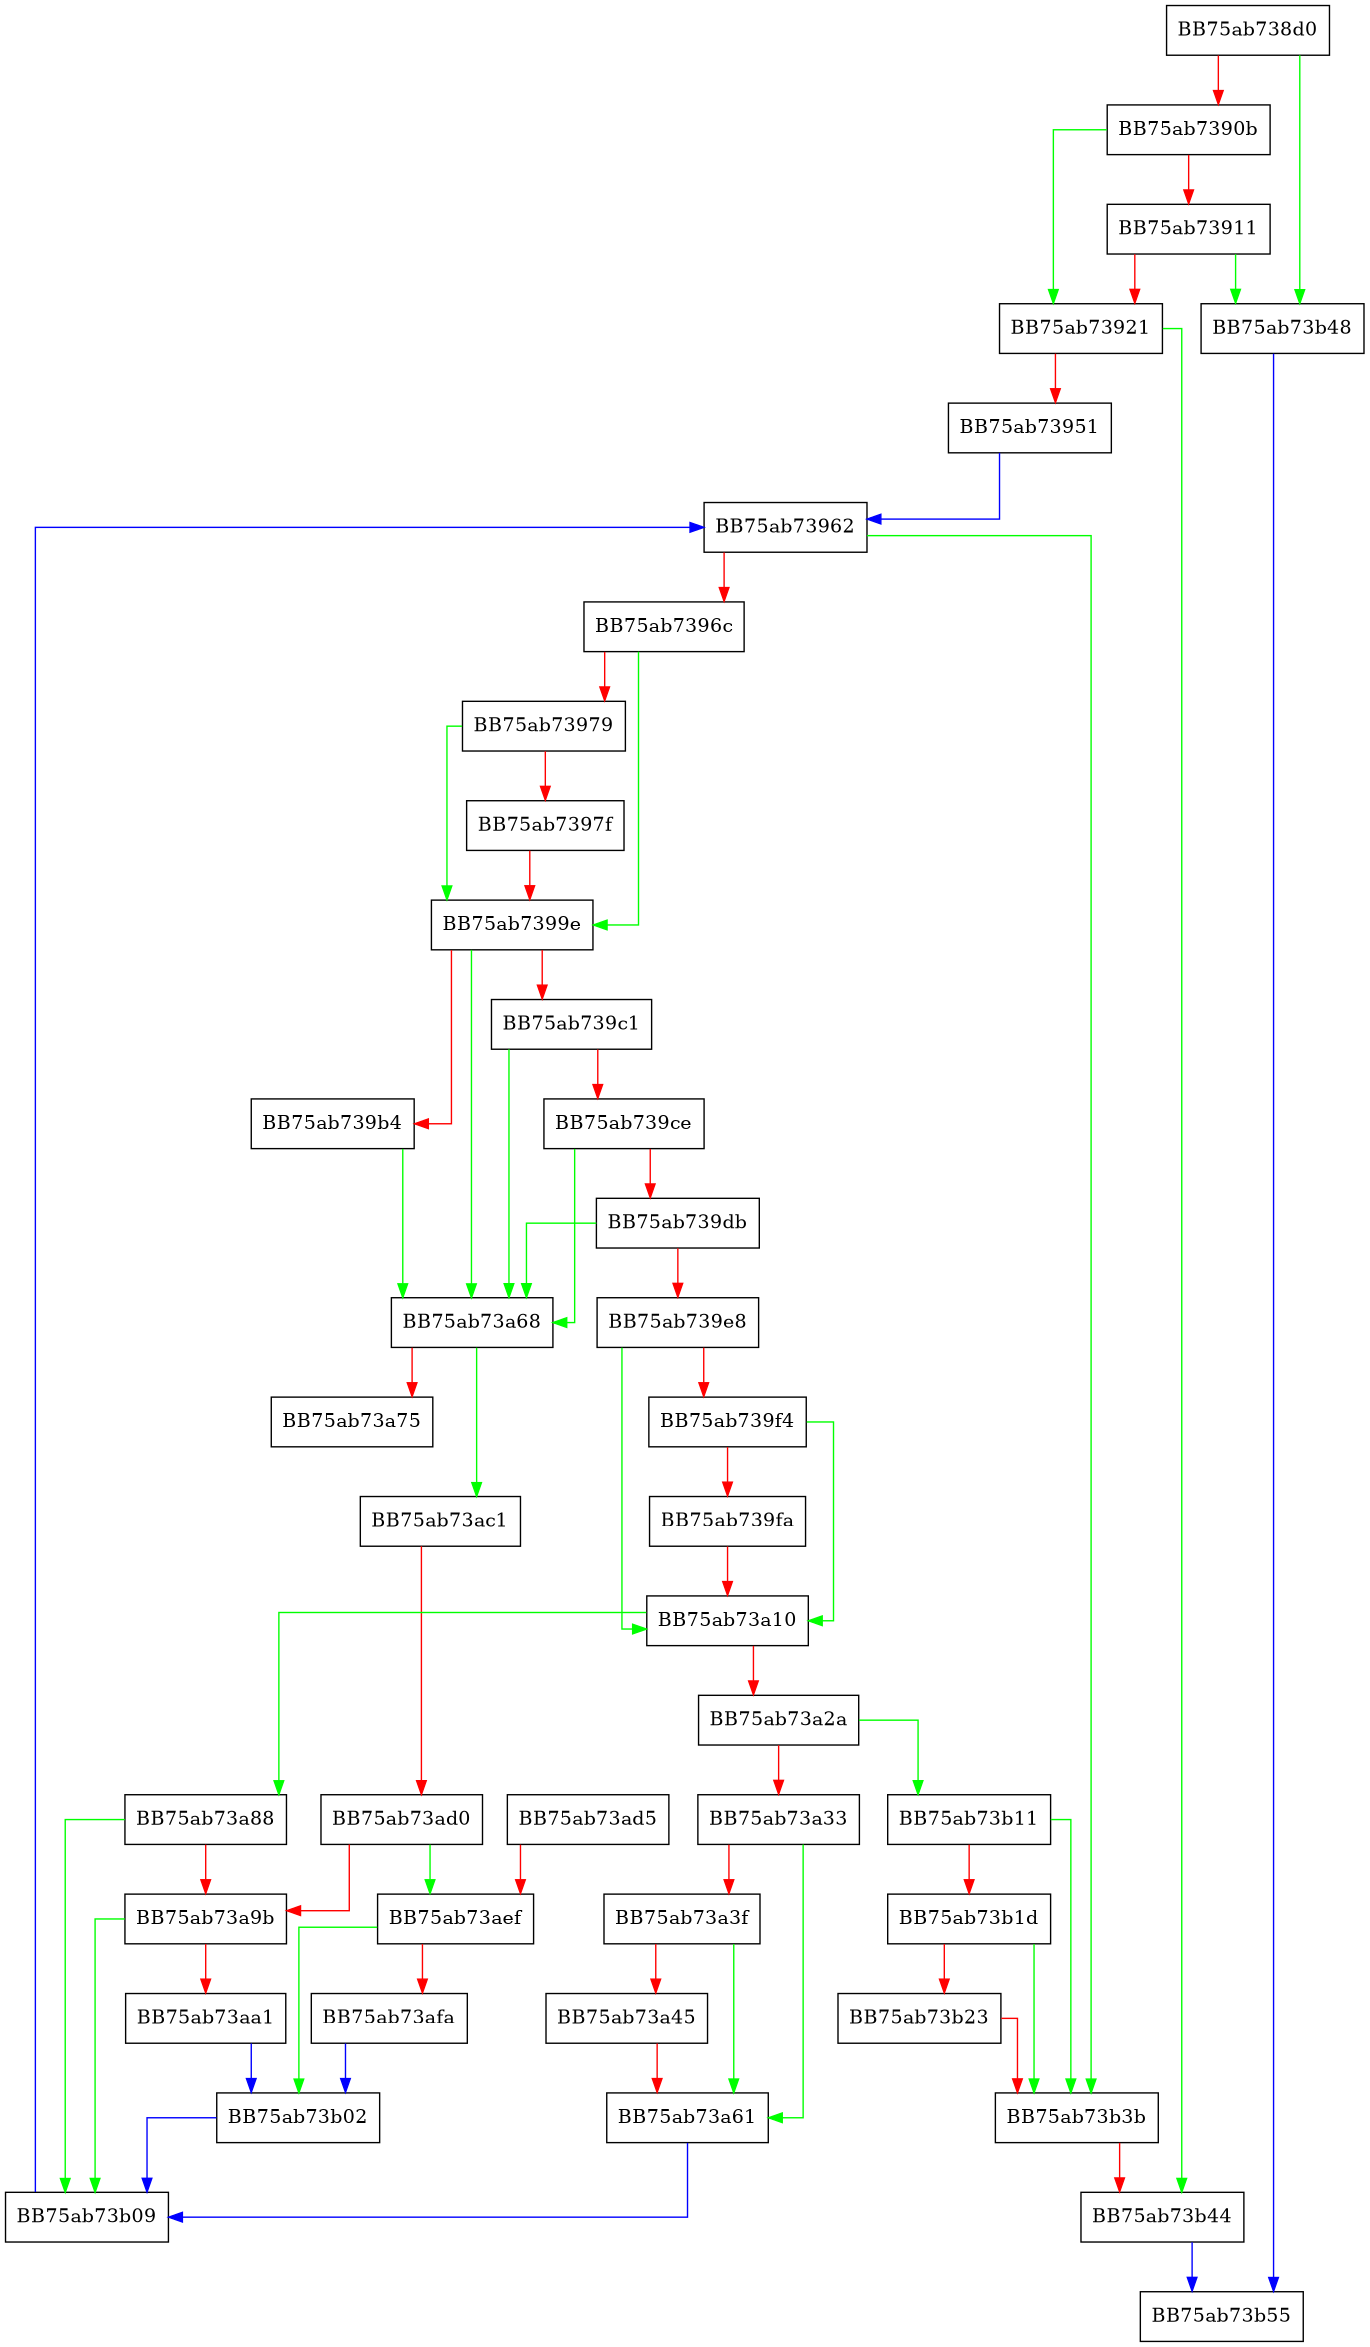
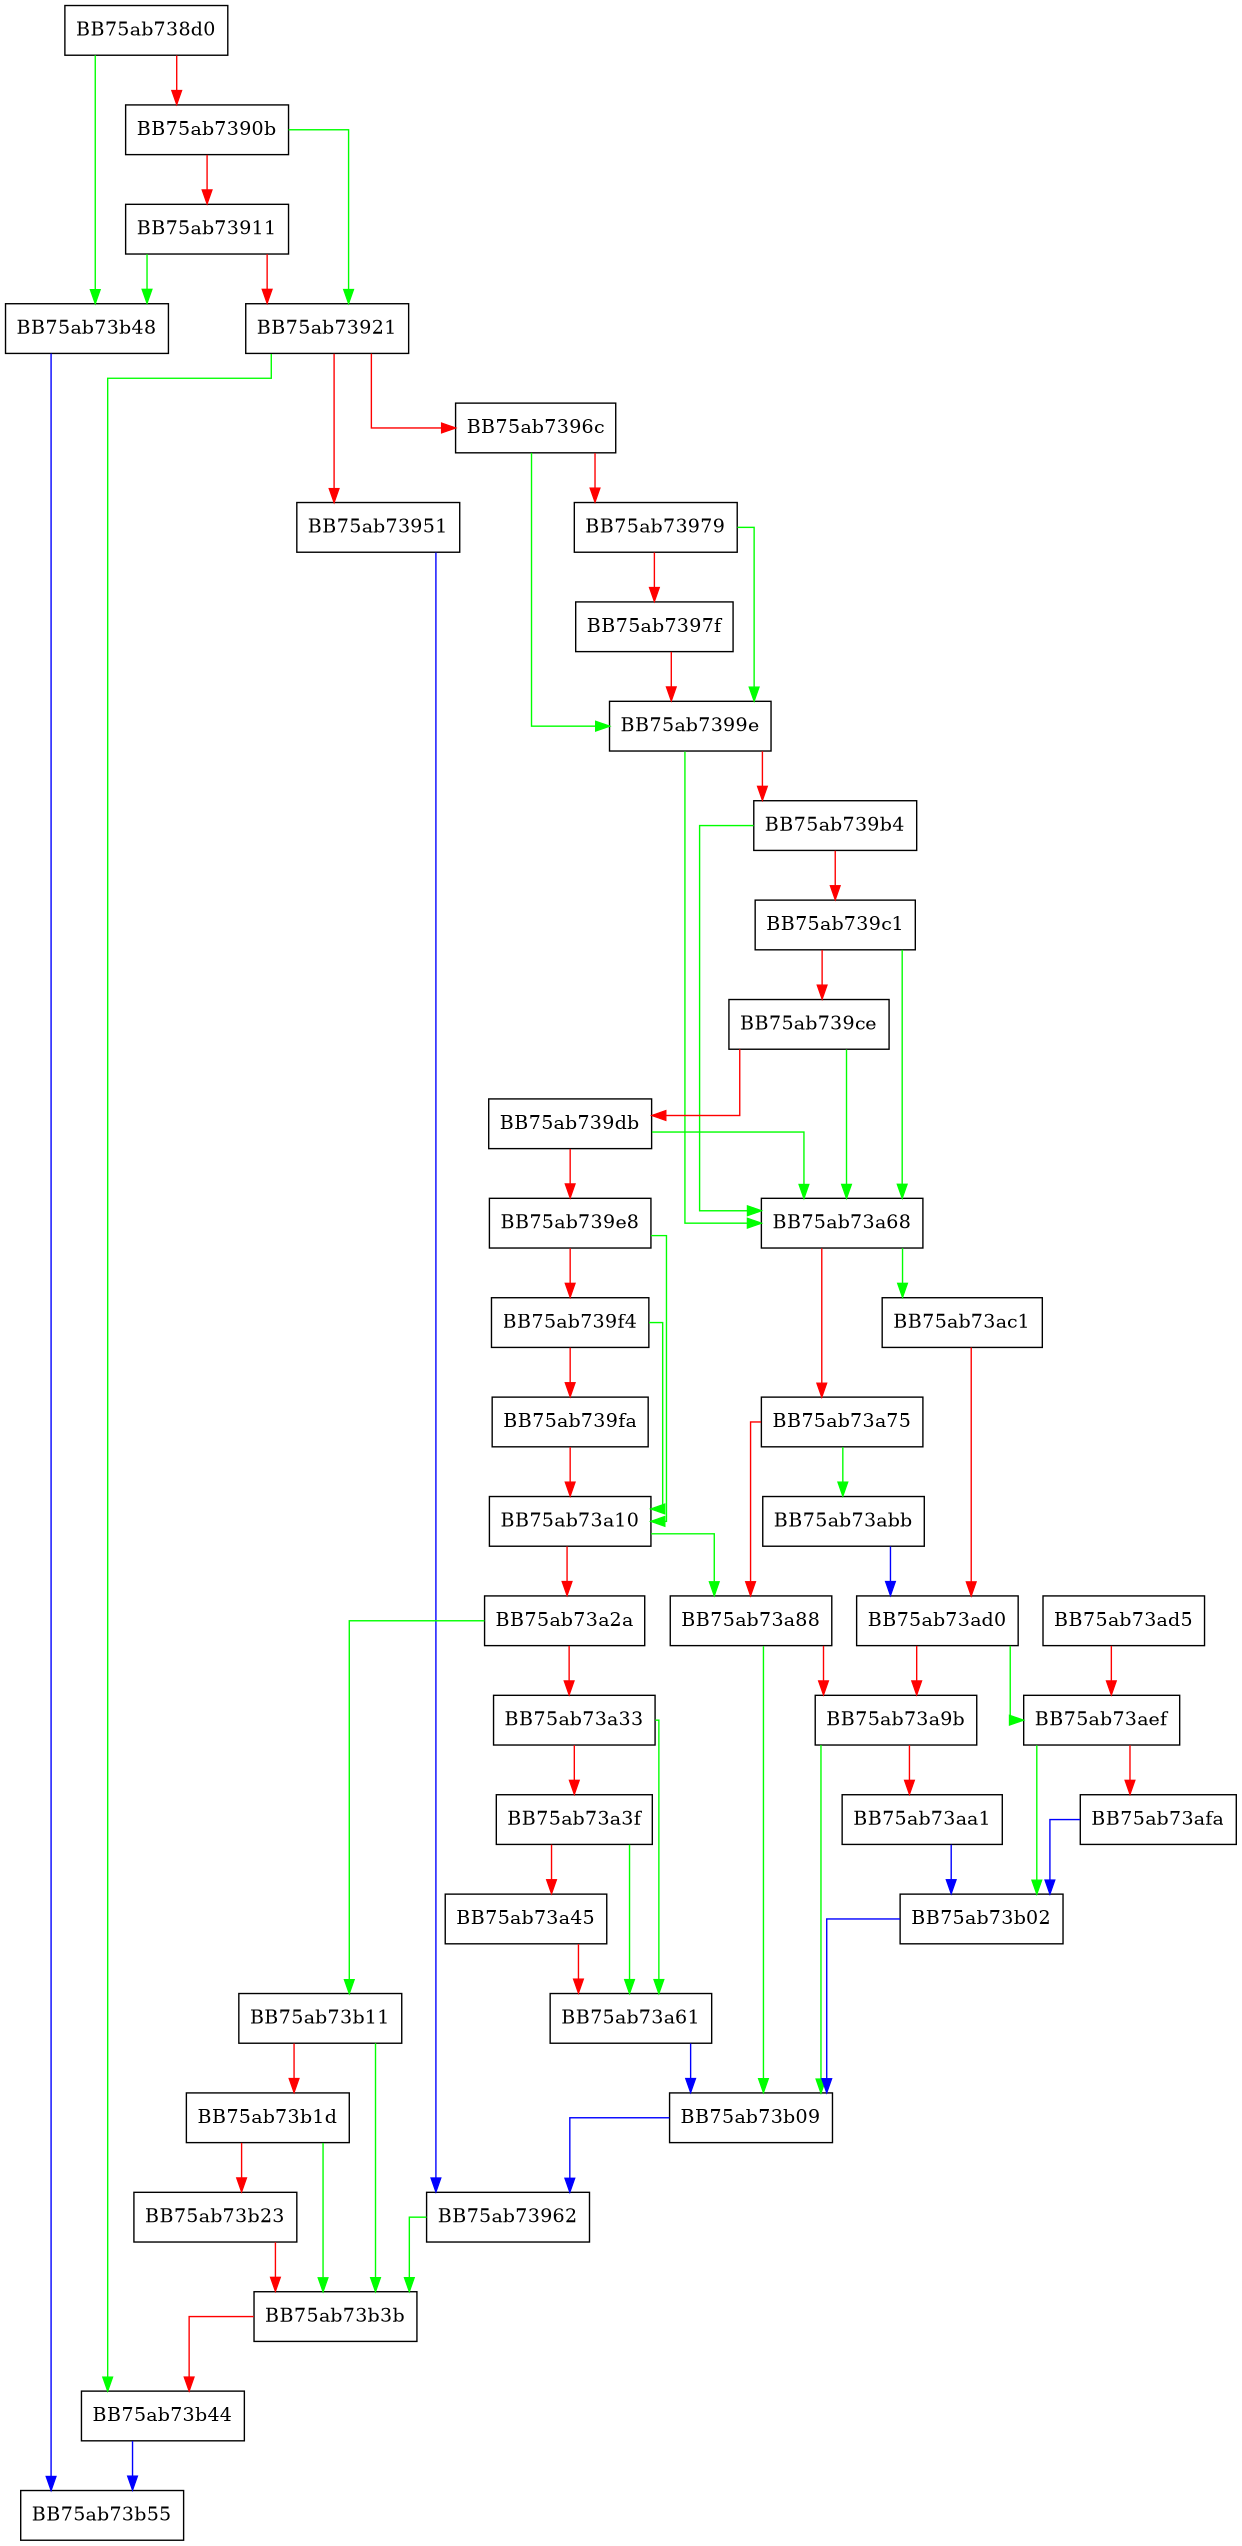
edge "BB75ab73962" -> "BB75ab7396c": now "BB75ab73921" -> "BB75ab7396c"
edge "BB75ab7399e" -> "BB75ab739c1": now "BB75ab739b4" -> "BB75ab739c1"
edge "BB75ab73a75" -> "BB75ab73a88": added
node "BB75ab73abb": added
